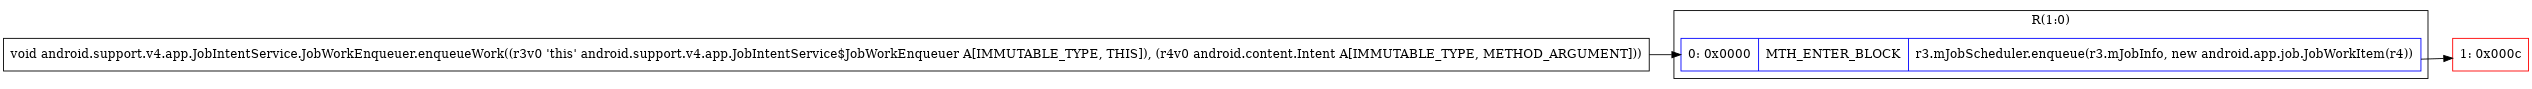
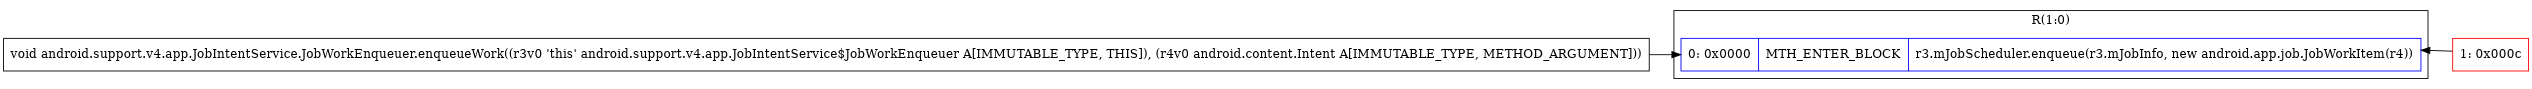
edge "0: 0x0000" -> "1: 0x000c": reversed
